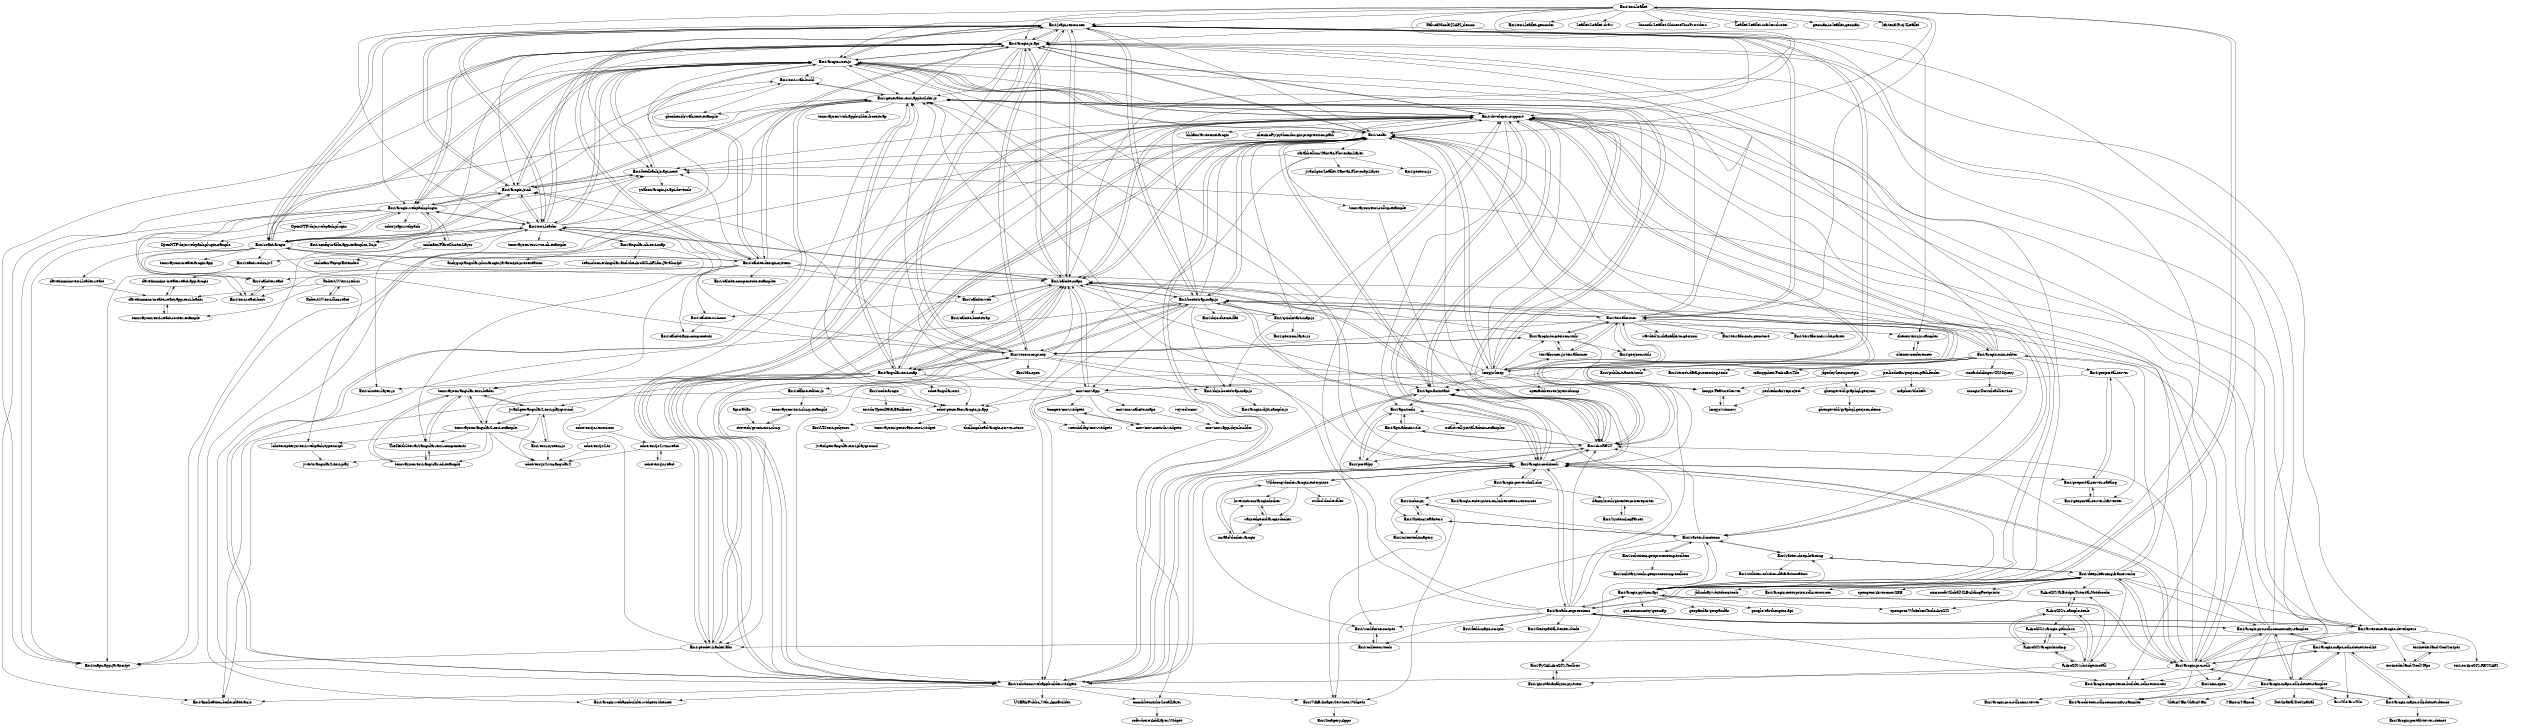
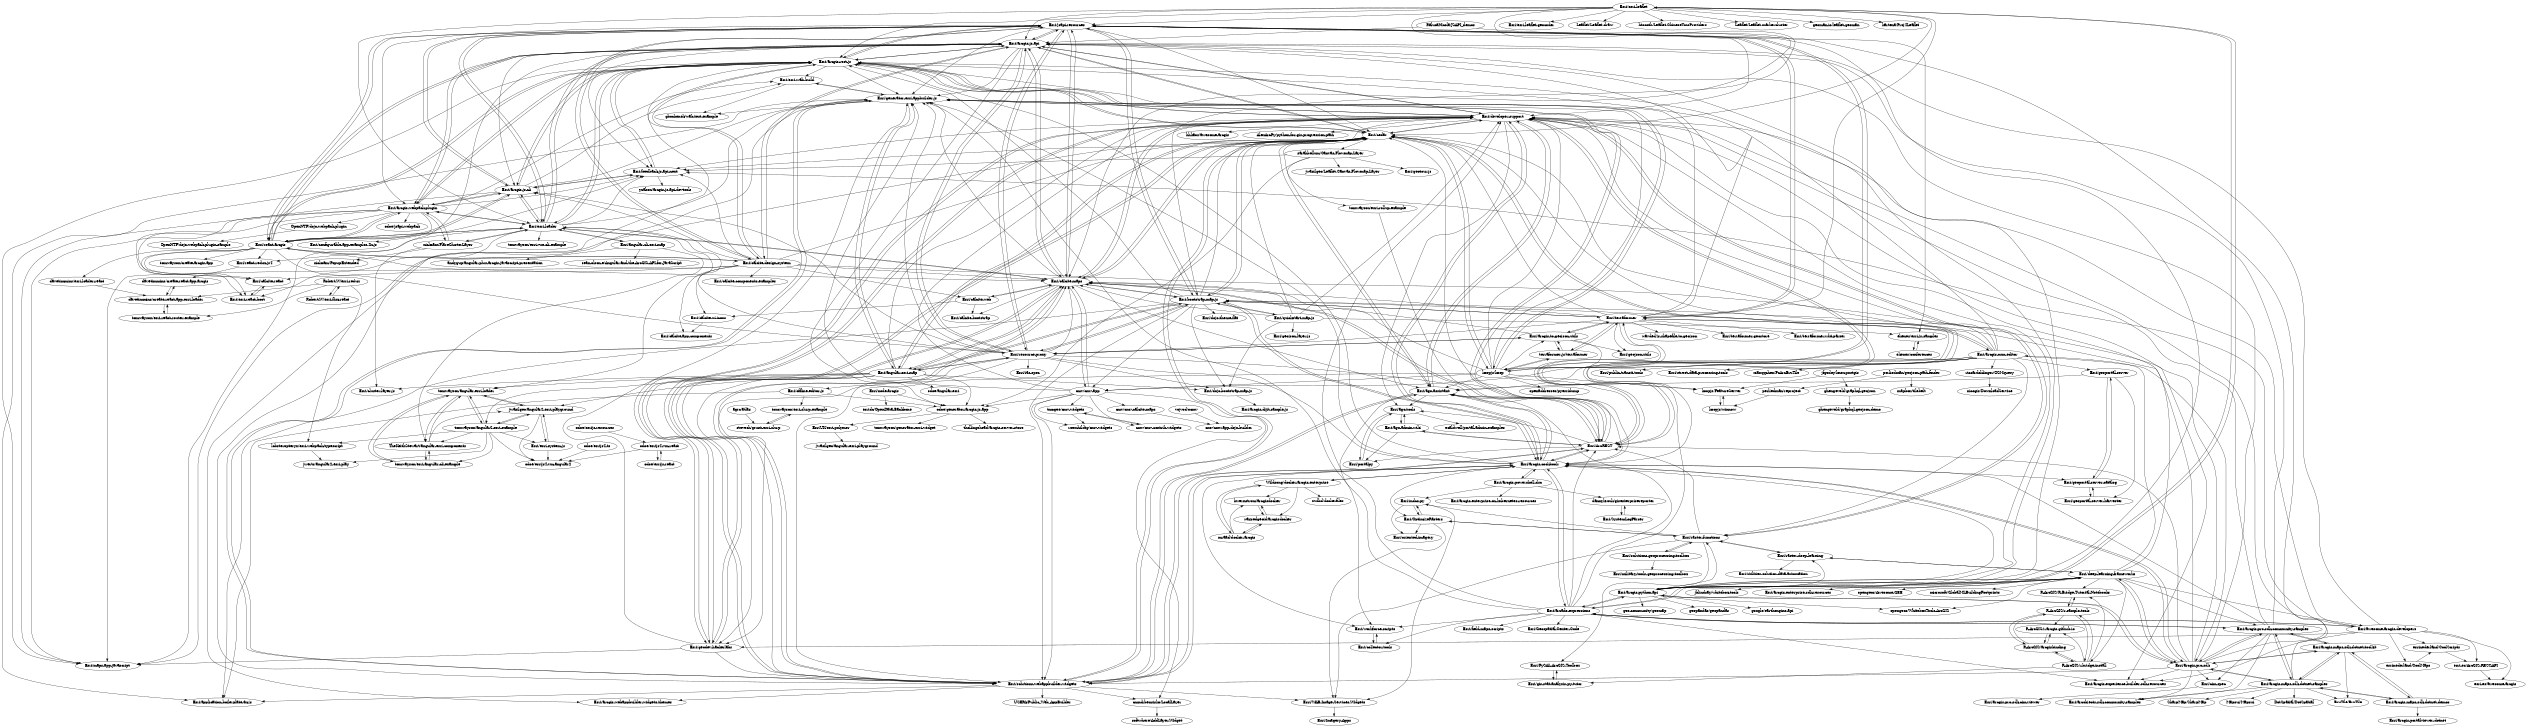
node "tomwayson/web-appbuilder-bootstrap": removed
edge "Esri/generator-esri-appbuilder-js" -> "Esri/arcgis-js-cli": removed
edge "Esri/esri-loader" -> "Esri/configurable-app-examples-4x-js": now "Esri/esri-loader" -> "nickcam/FlareClusterLayer"
edge "TheKeithStewart/angular-esri-components" -> "jwasilgeo/angular2-esri-playground": added
edge "esrinederland/CoolScripts" -> "esrinederland/CoolMaps": now "esrinederland/CoolScripts" -> "esri-es/ArcGIS-REST-API"
node "esri-es/awesome-arcgis": added
